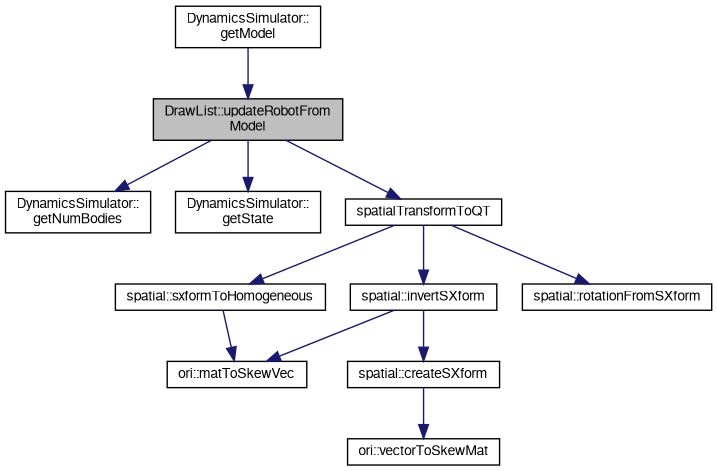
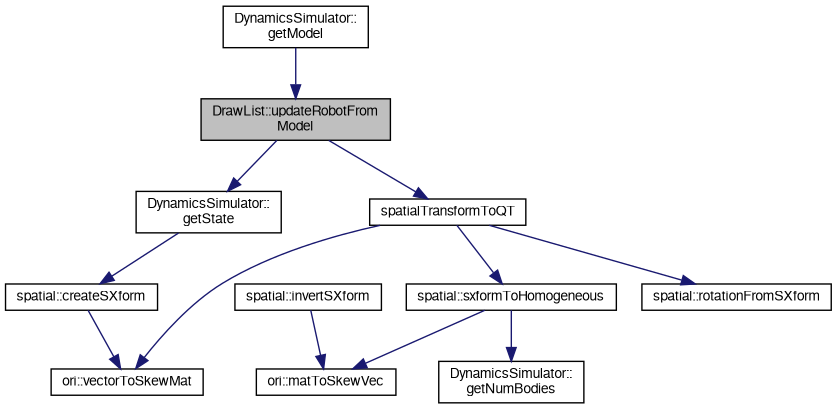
edge "DrawList::updateRobotFrom Model" -> "DynamicsSimulator:: getNumBodies": now "spatial::sxformToHomogeneous" -> "DynamicsSimulator:: getNumBodies"
edge "spatialTransformToQT" -> "spatial::invertSXform": now "spatialTransformToQT" -> "ori::vectorToSkewMat"
edge "spatial::invertSXform" -> "spatial::createSXform": now "DynamicsSimulator:: getState" -> "spatial::createSXform"
